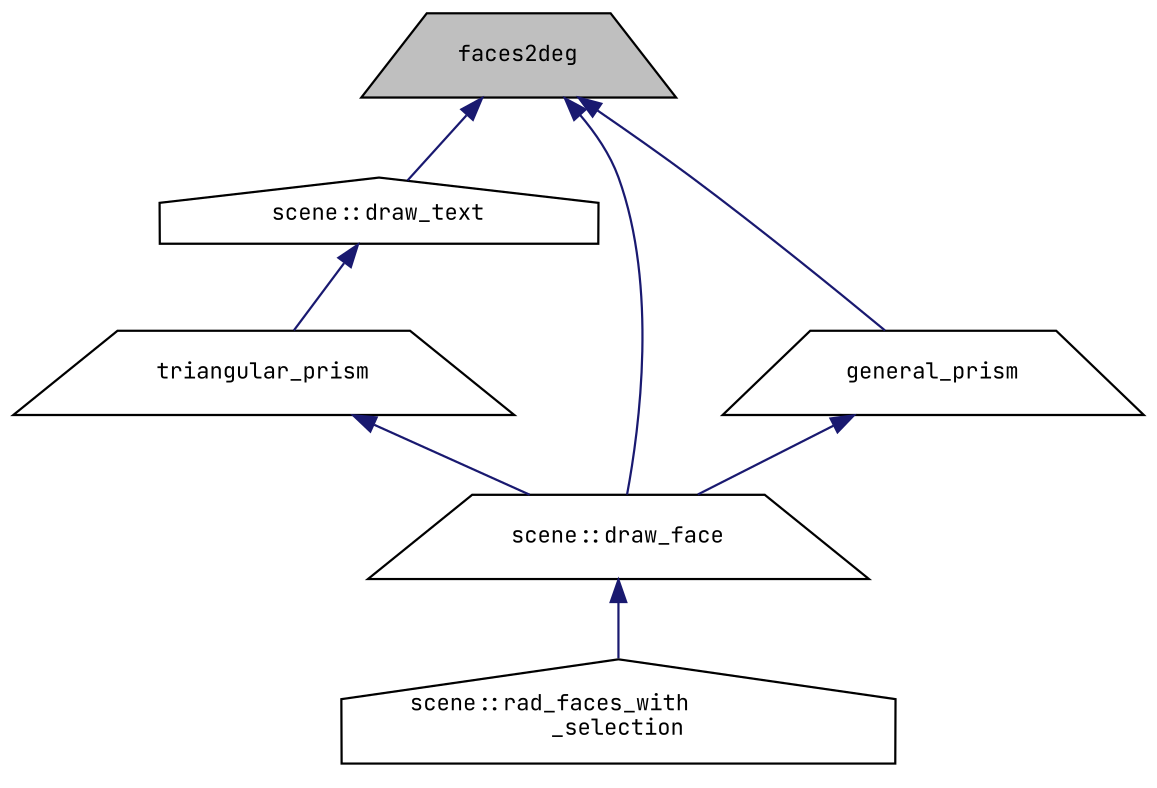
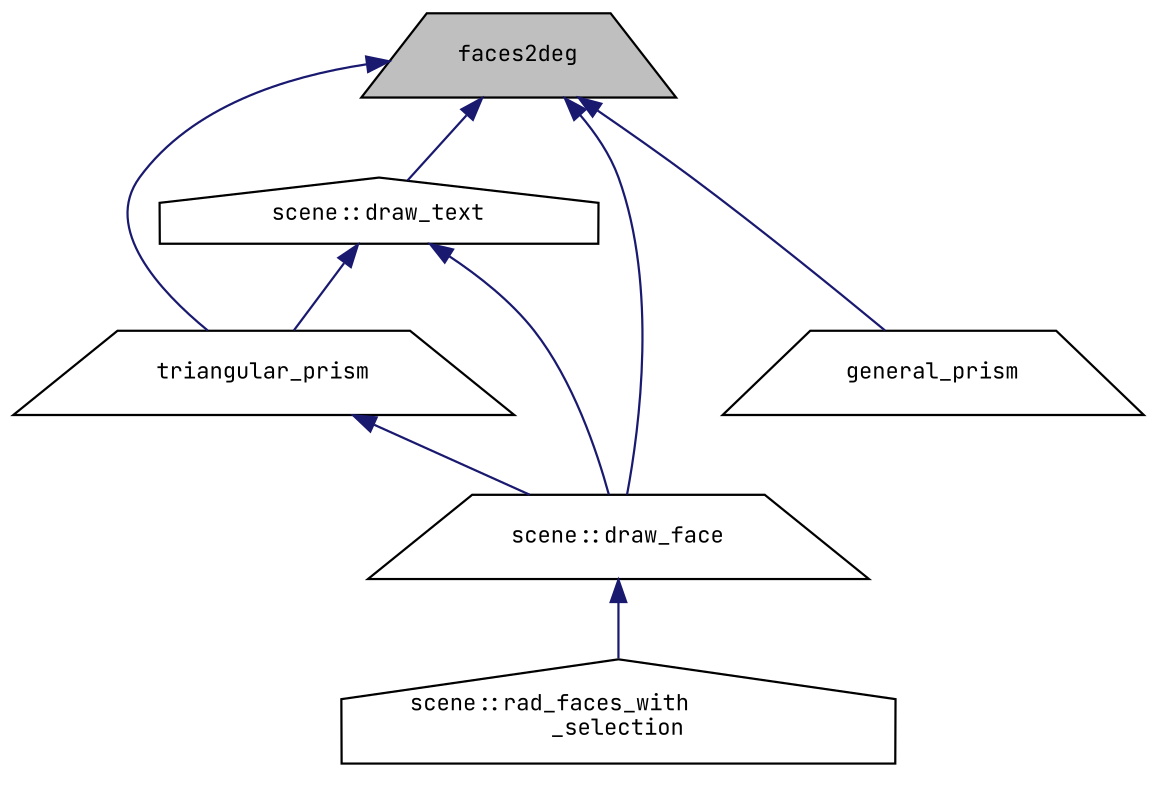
edge "triangular_prism" -> "faces2deg": added
edge "scene::draw_face" -> "general_prism": now "scene::draw_face" -> "scene::draw_text"
